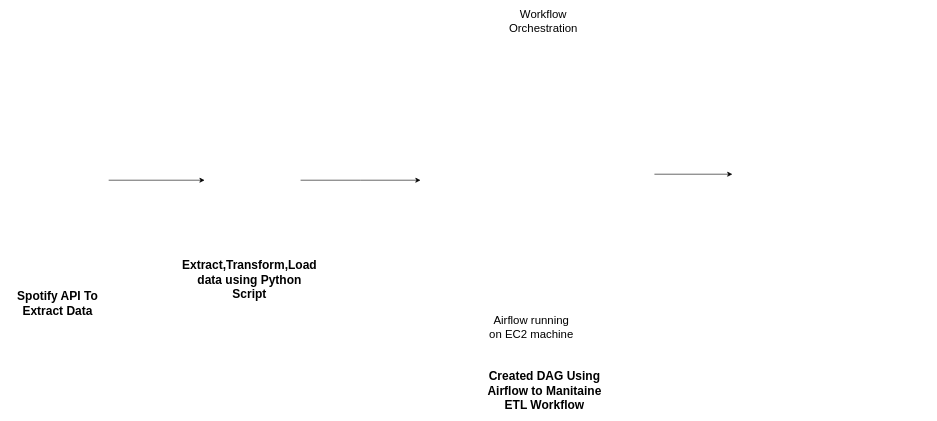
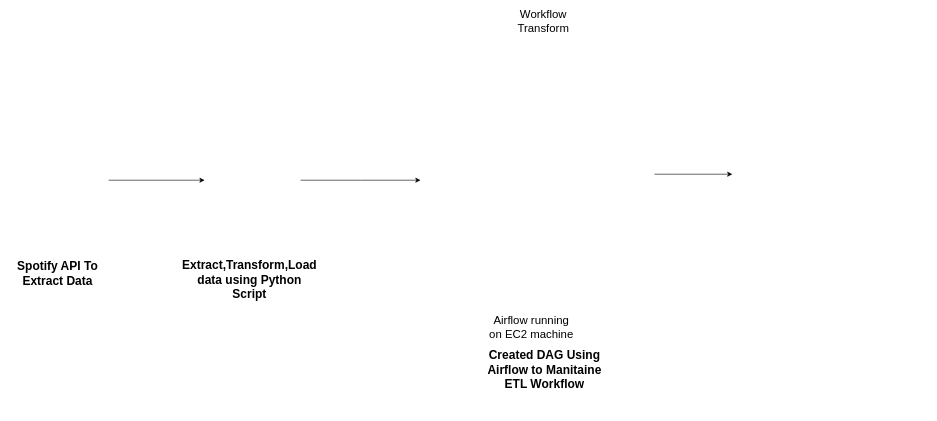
node "Workflow Orchestration": label "Workflow Orchestration" -> "Workflow Transform"
node "Spotify API To Extract Data": moved (57, 303) -> (57, 273)
node "Created DAG Using Airflow to Manitaine ETL Workflow": moved (545, 390) -> (545, 369)
